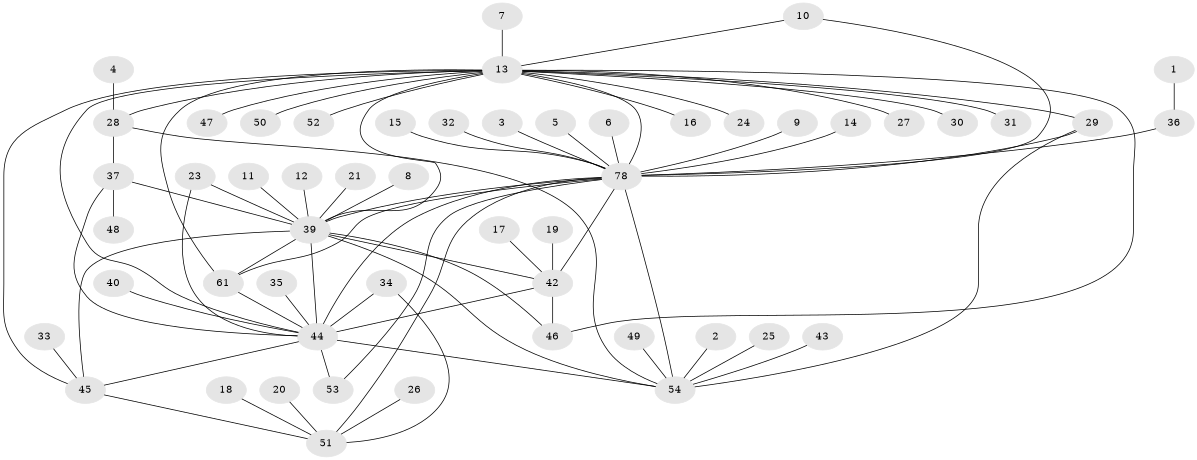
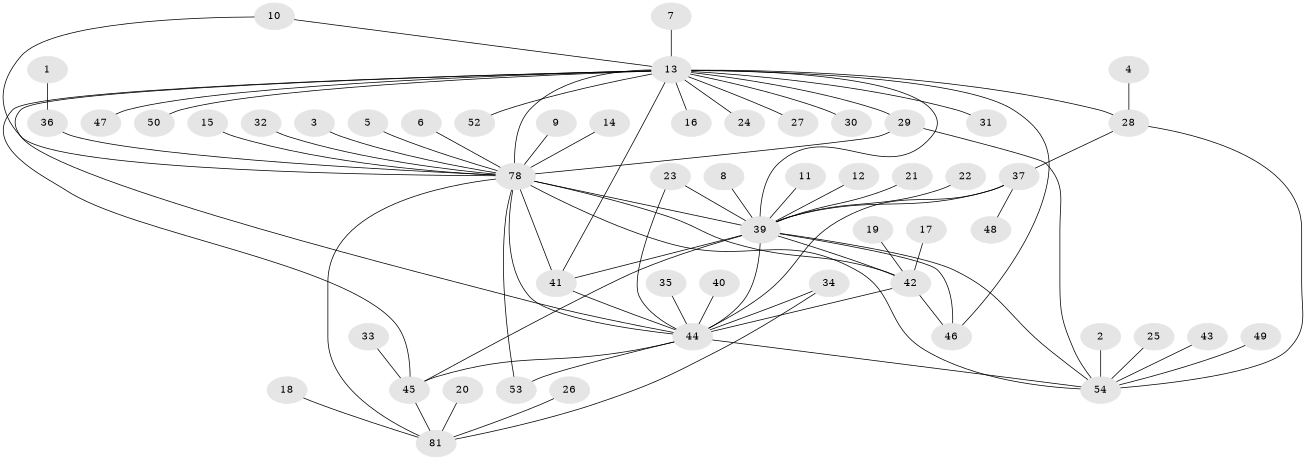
node "22": added
node "61": label "61" -> "41"
node "51": label "51" -> "81"
